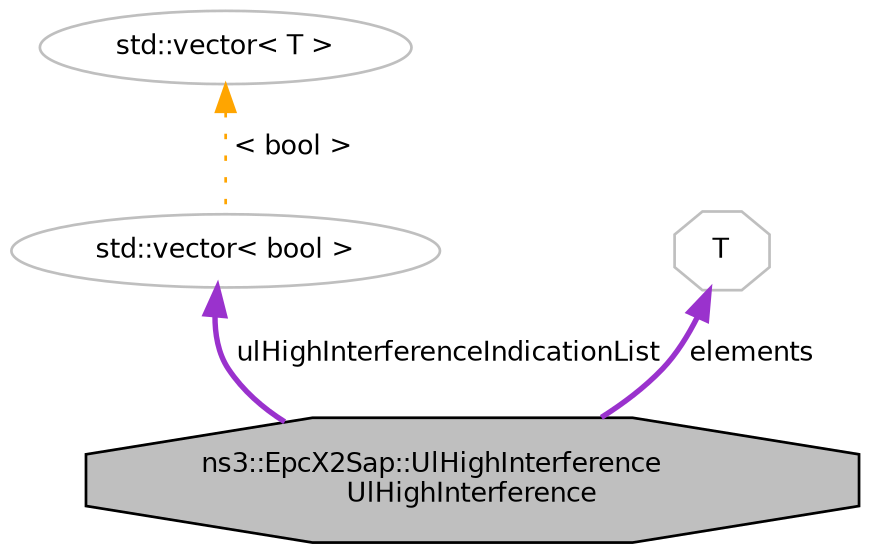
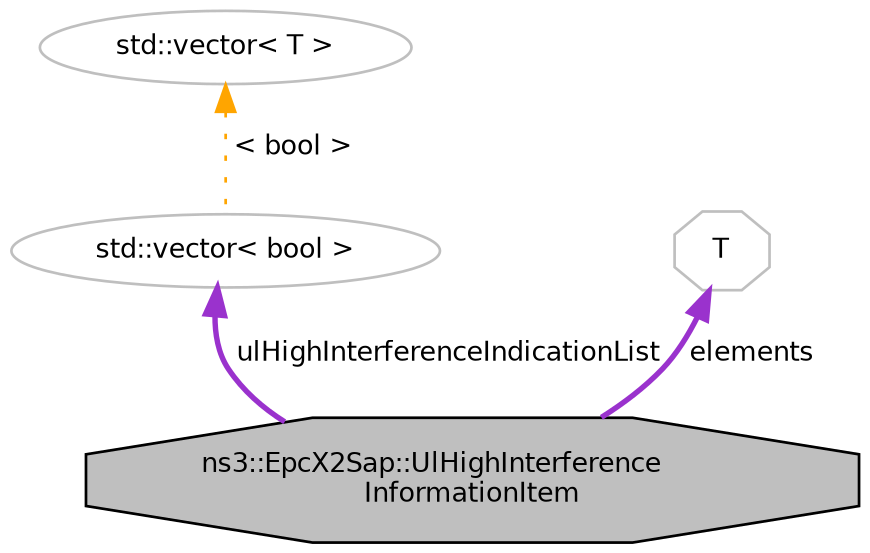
node "ns3::EpcX2Sap::UlHighInterference UlHighInterference": label "ns3::EpcX2Sap::UlHighInterference UlHighInterference" -> "ns3::EpcX2Sap::UlHighInterference InformationItem"
